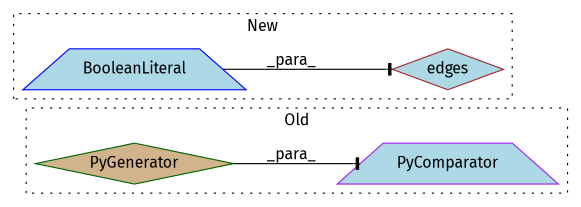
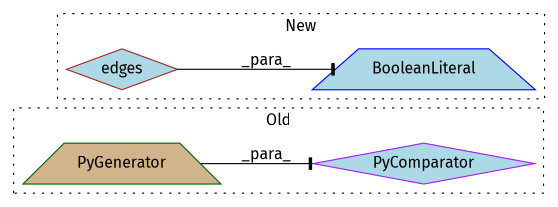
edge "BooleanLiteral" -> "edges": reversed
node "PyGenerator": shape diamond -> trapezium
node "PyComparator": shape trapezium -> diamond
